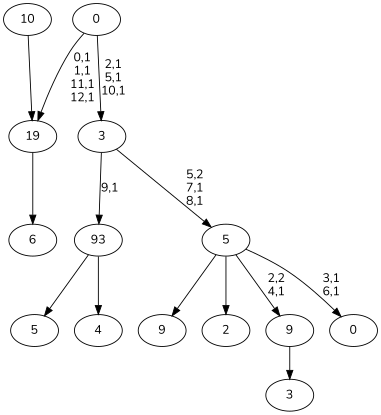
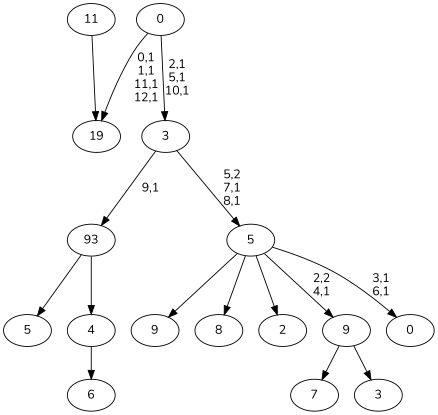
node "10": label "10" -> "11"
edge "19" -> "6": now "4" -> "6"
node "8": added
node "7": added
